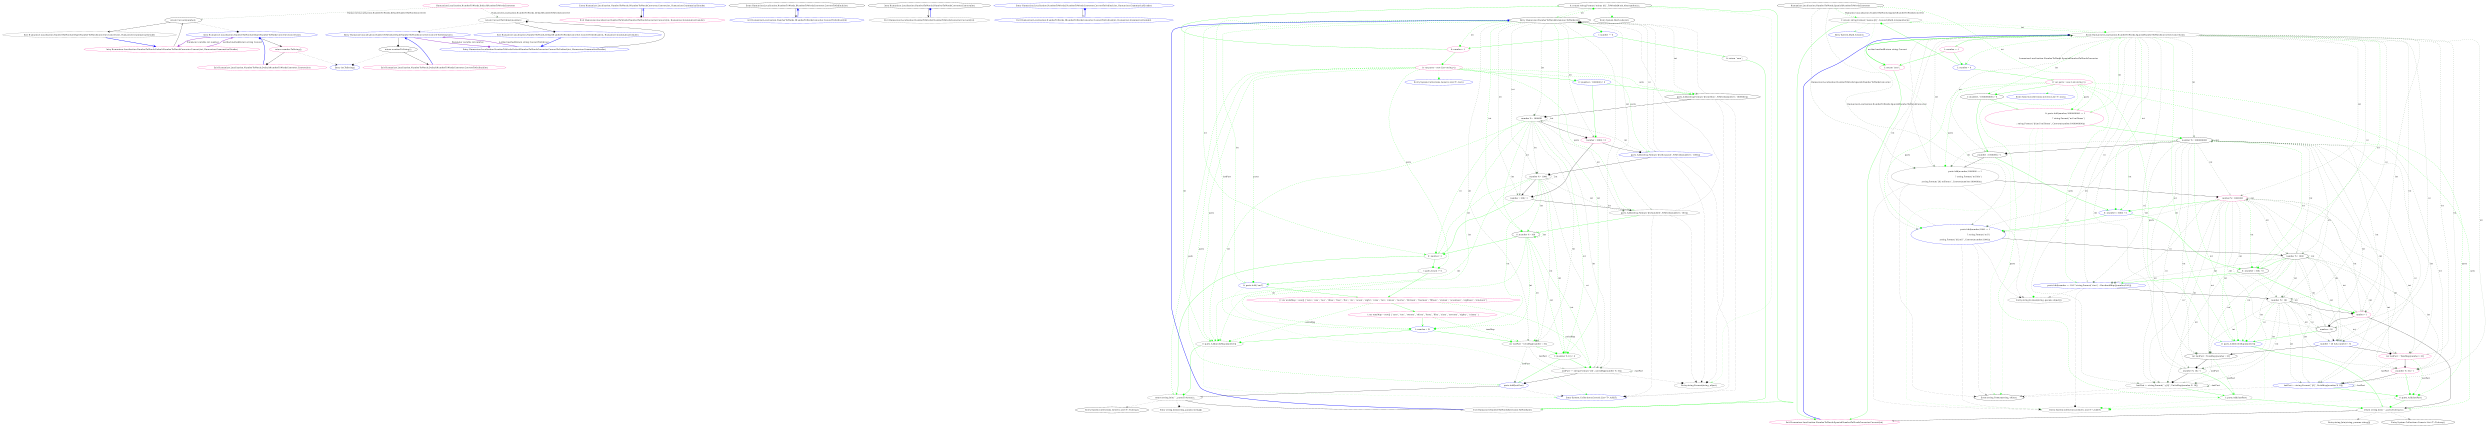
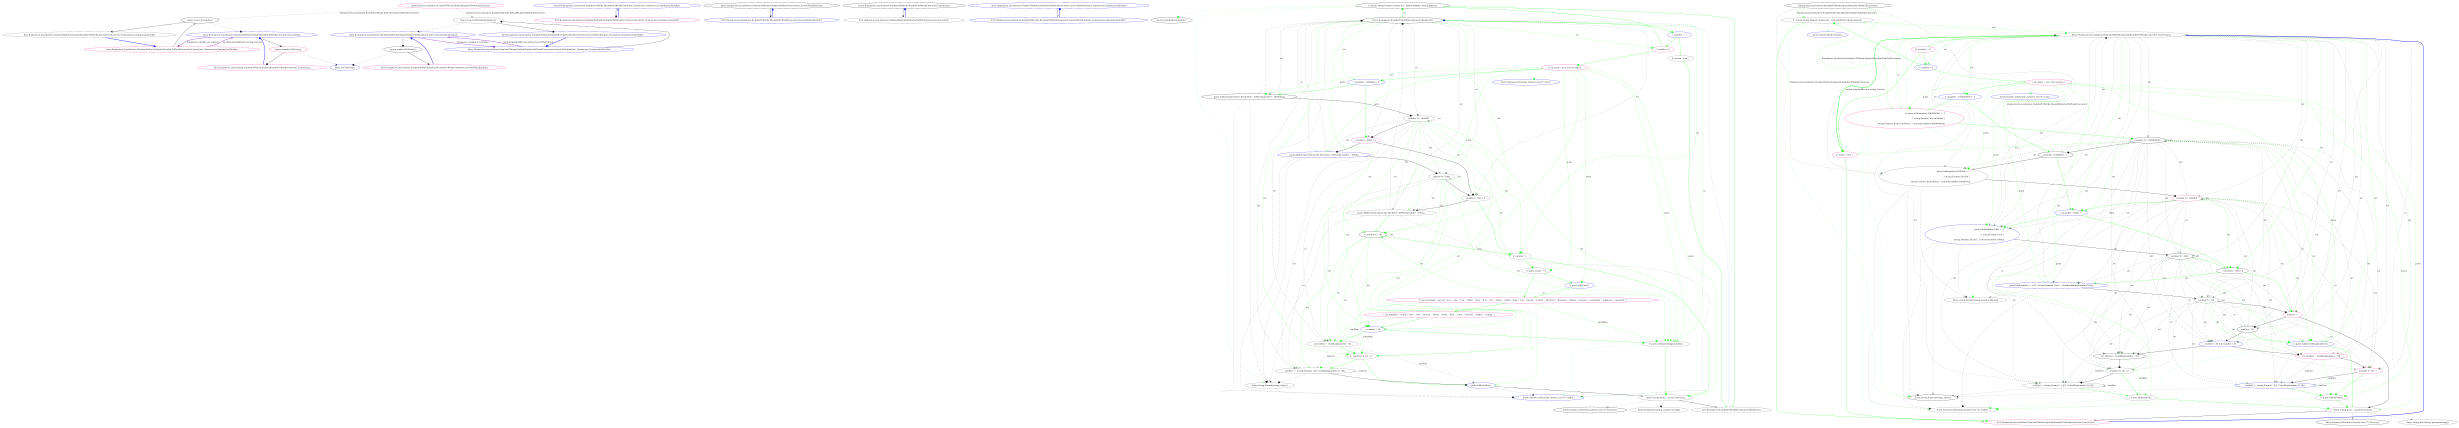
edge "Entry Humanizer.NumberToWordsExtension.ToWords(int)" -> "0: parts.Add(''and'')": now "Entry Humanizer.NumberToWordsExtension.ToWords(int)" -> "0: (number / 1000000) > 0"
node "0: (number / 1000000000) > 0": color black -> blue
edge "number %= 1000000000" -> "0: (number / 100) > 0": now "number %= 1000000000" -> "0: return ''cero'';"
edge "Exit Humanizer.NumberToWordsExtension.ToWords(int)" -> "Entry Humanizer.NumberToWordsExtension.ToWords(int)": style bold -> dotted
edge "Entry Humanizer.NumberToWordsExtension.ToWords(int)" -> "0: number < 20": label "lastPart" -> "int"
edge "number < 20" -> "number > 20 && number < 30": style dotted -> solid
